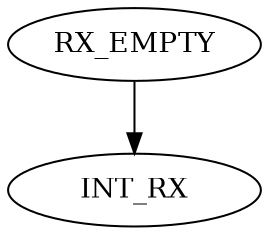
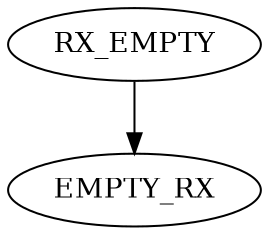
node "INT_RX": label "INT_RX" -> "EMPTY_RX"
